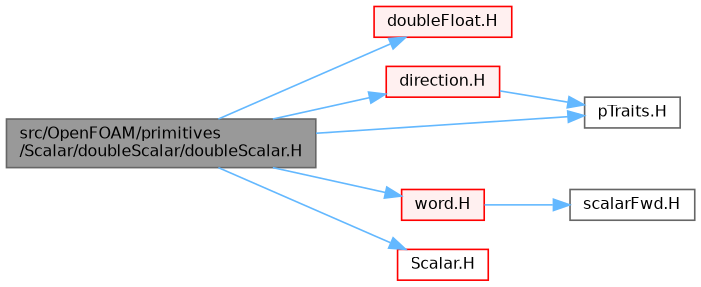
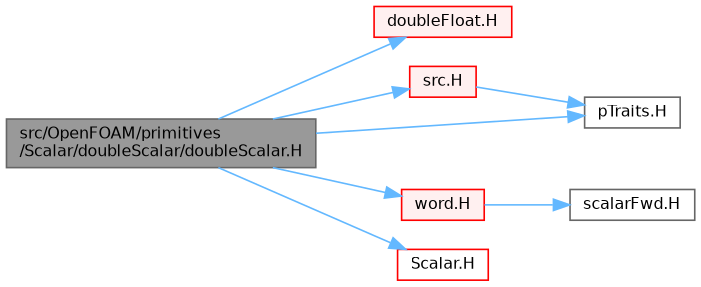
node "direction.H": label "direction.H" -> "src.H"
